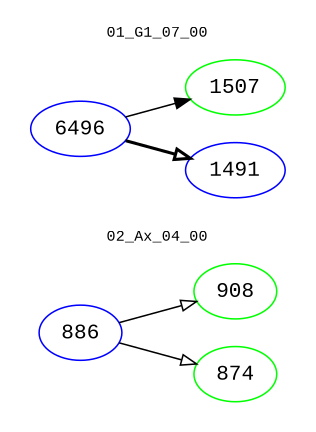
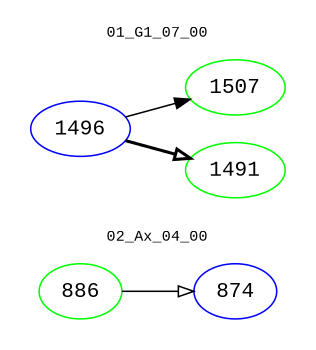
node "6496": label "6496" -> "1496"
node "1491": color blue -> green
node "908": removed
node "886": color blue -> green
node "874": color green -> blue
